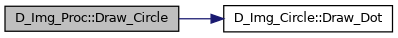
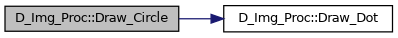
node "D_Img_Circle::Draw_Dot": label "D_Img_Circle::Draw_Dot" -> "D_Img_Proc::Draw_Dot"
